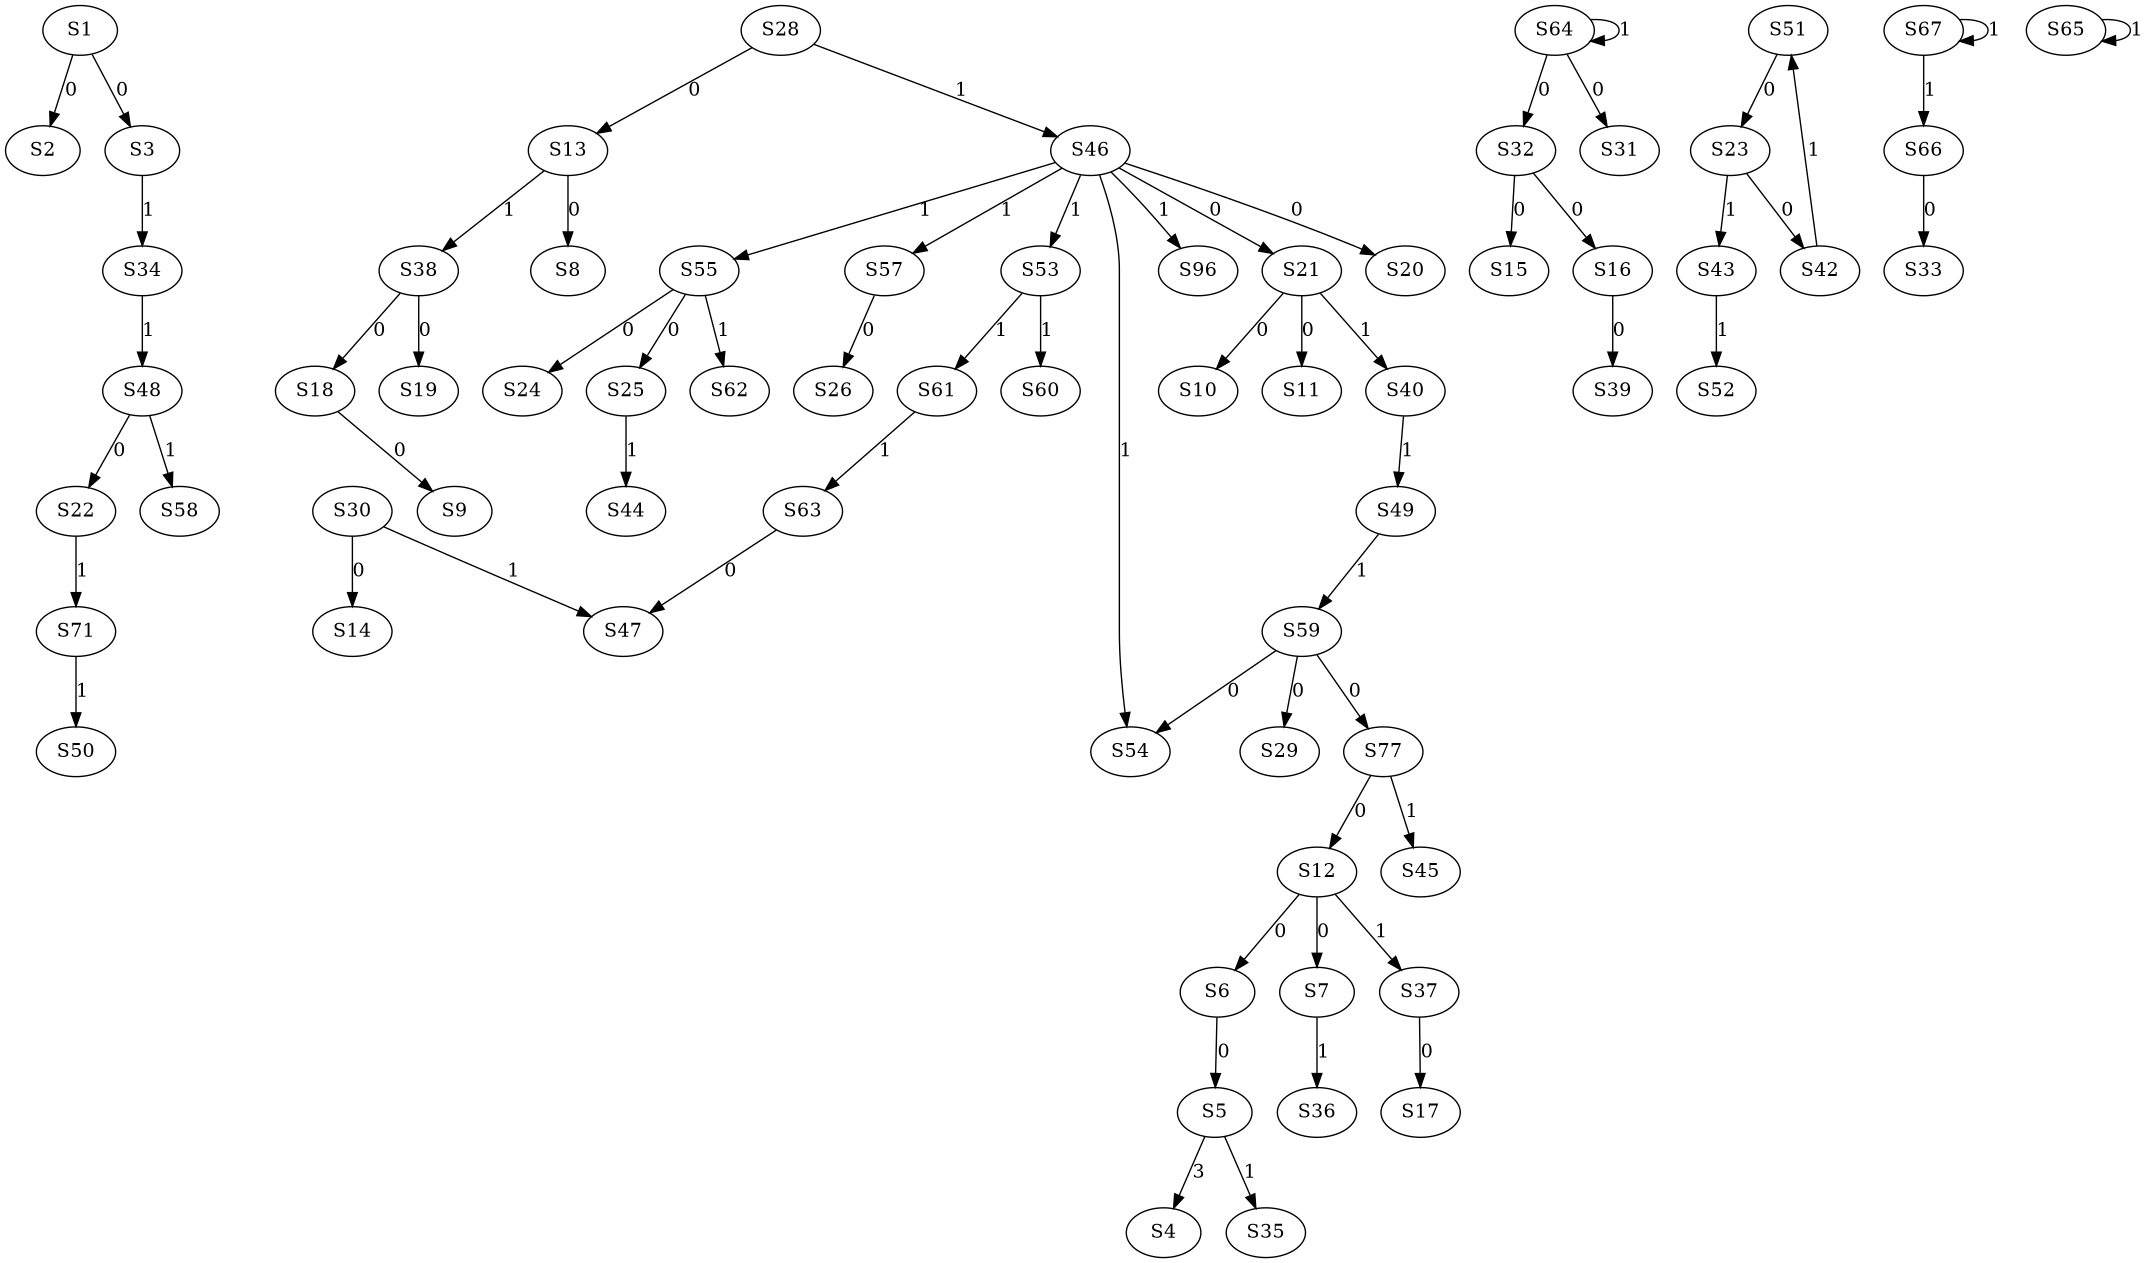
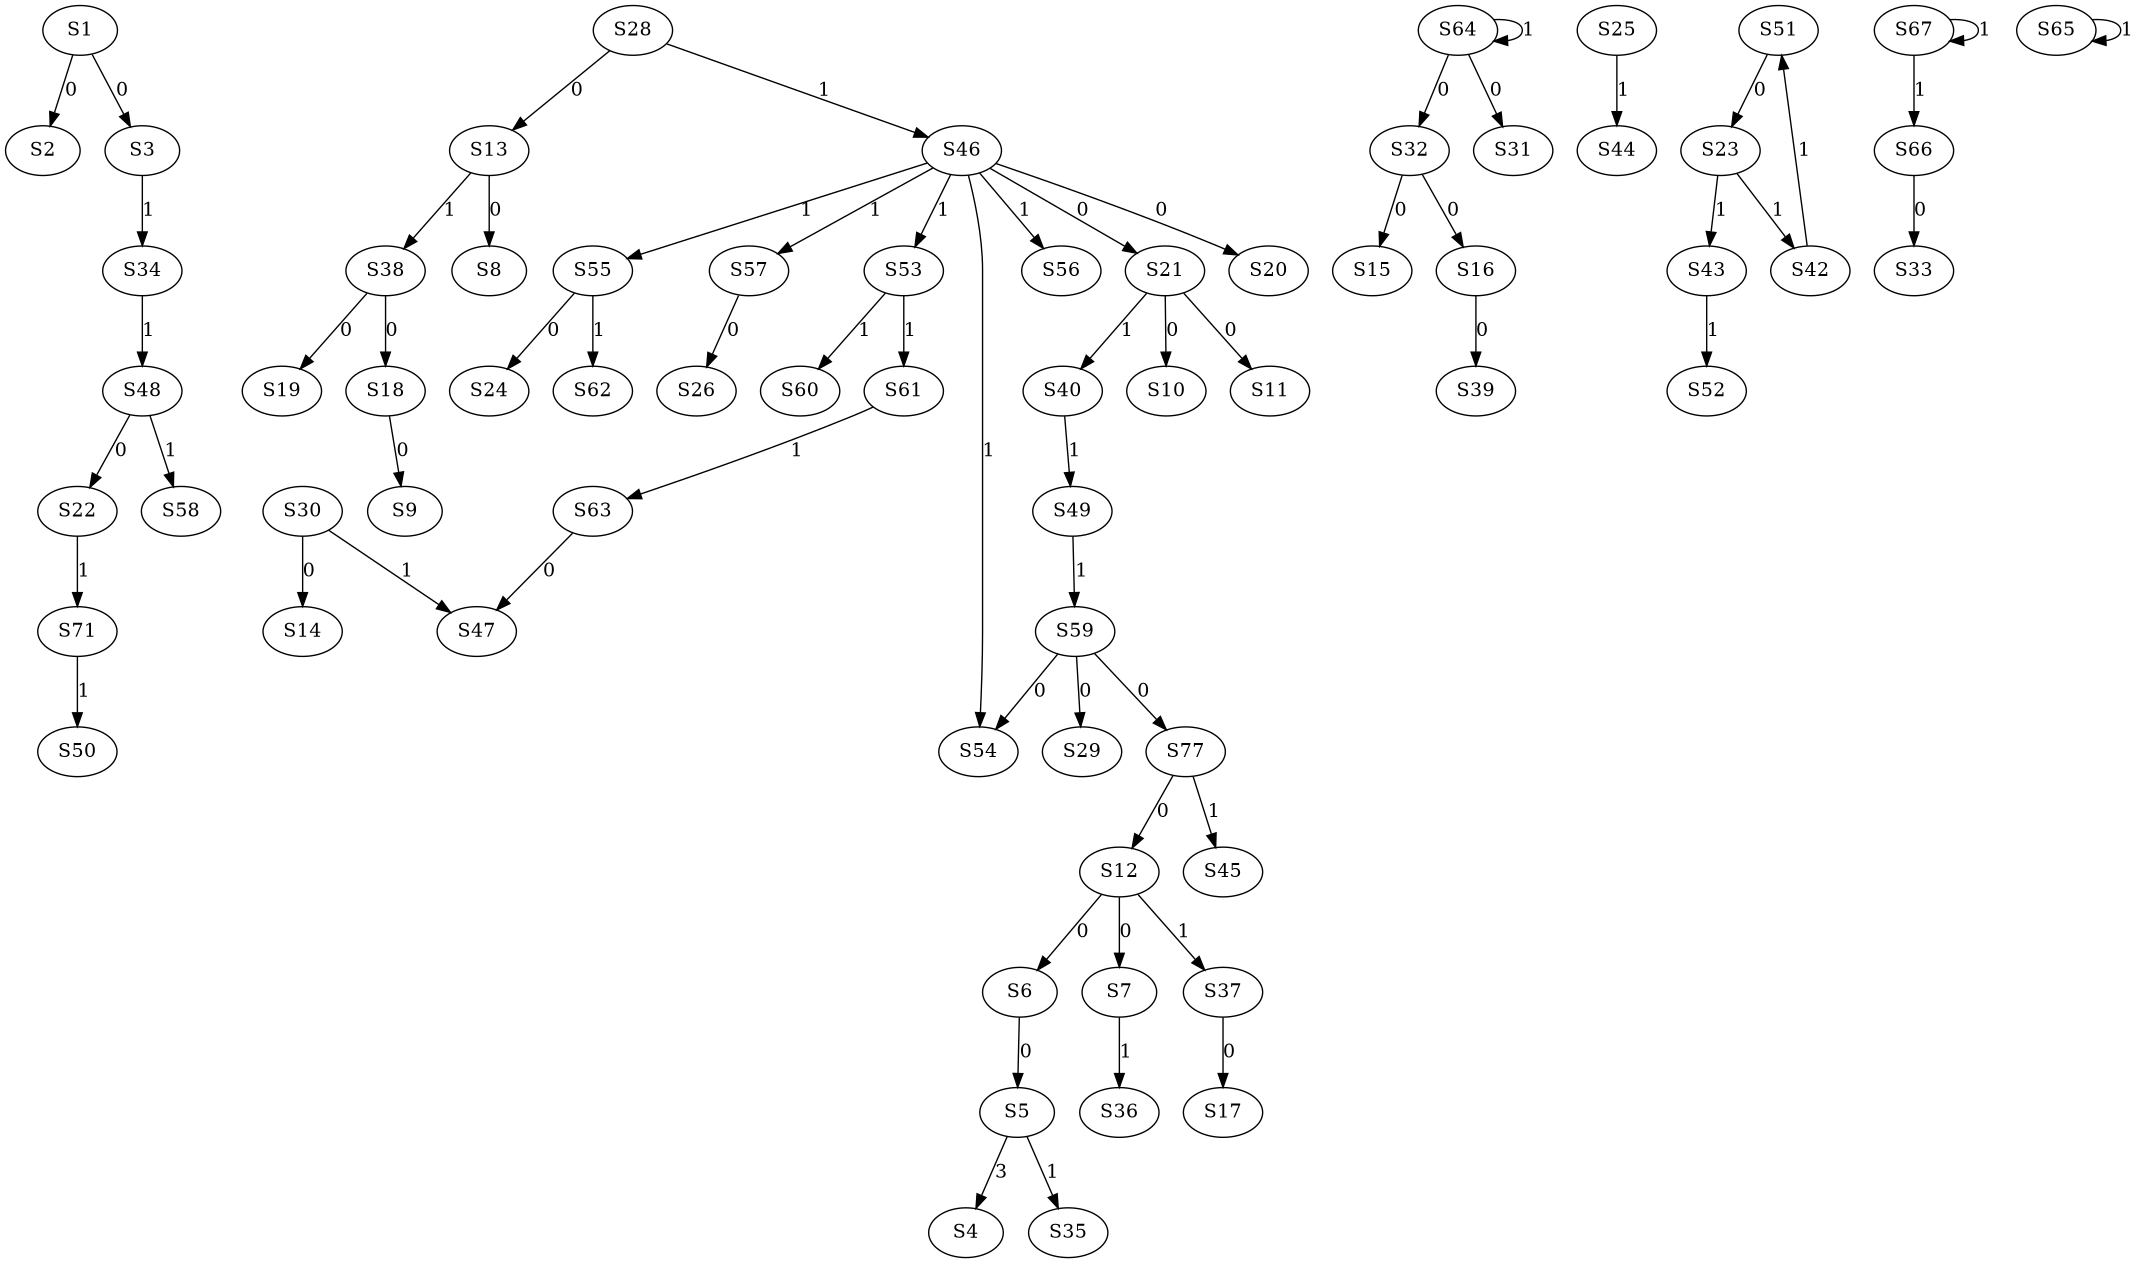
edge "S23" -> "S42": label "0" -> "1"
node "S96": label "S96" -> "S56"
edge "S55" -> "S25": removed, label "0"
